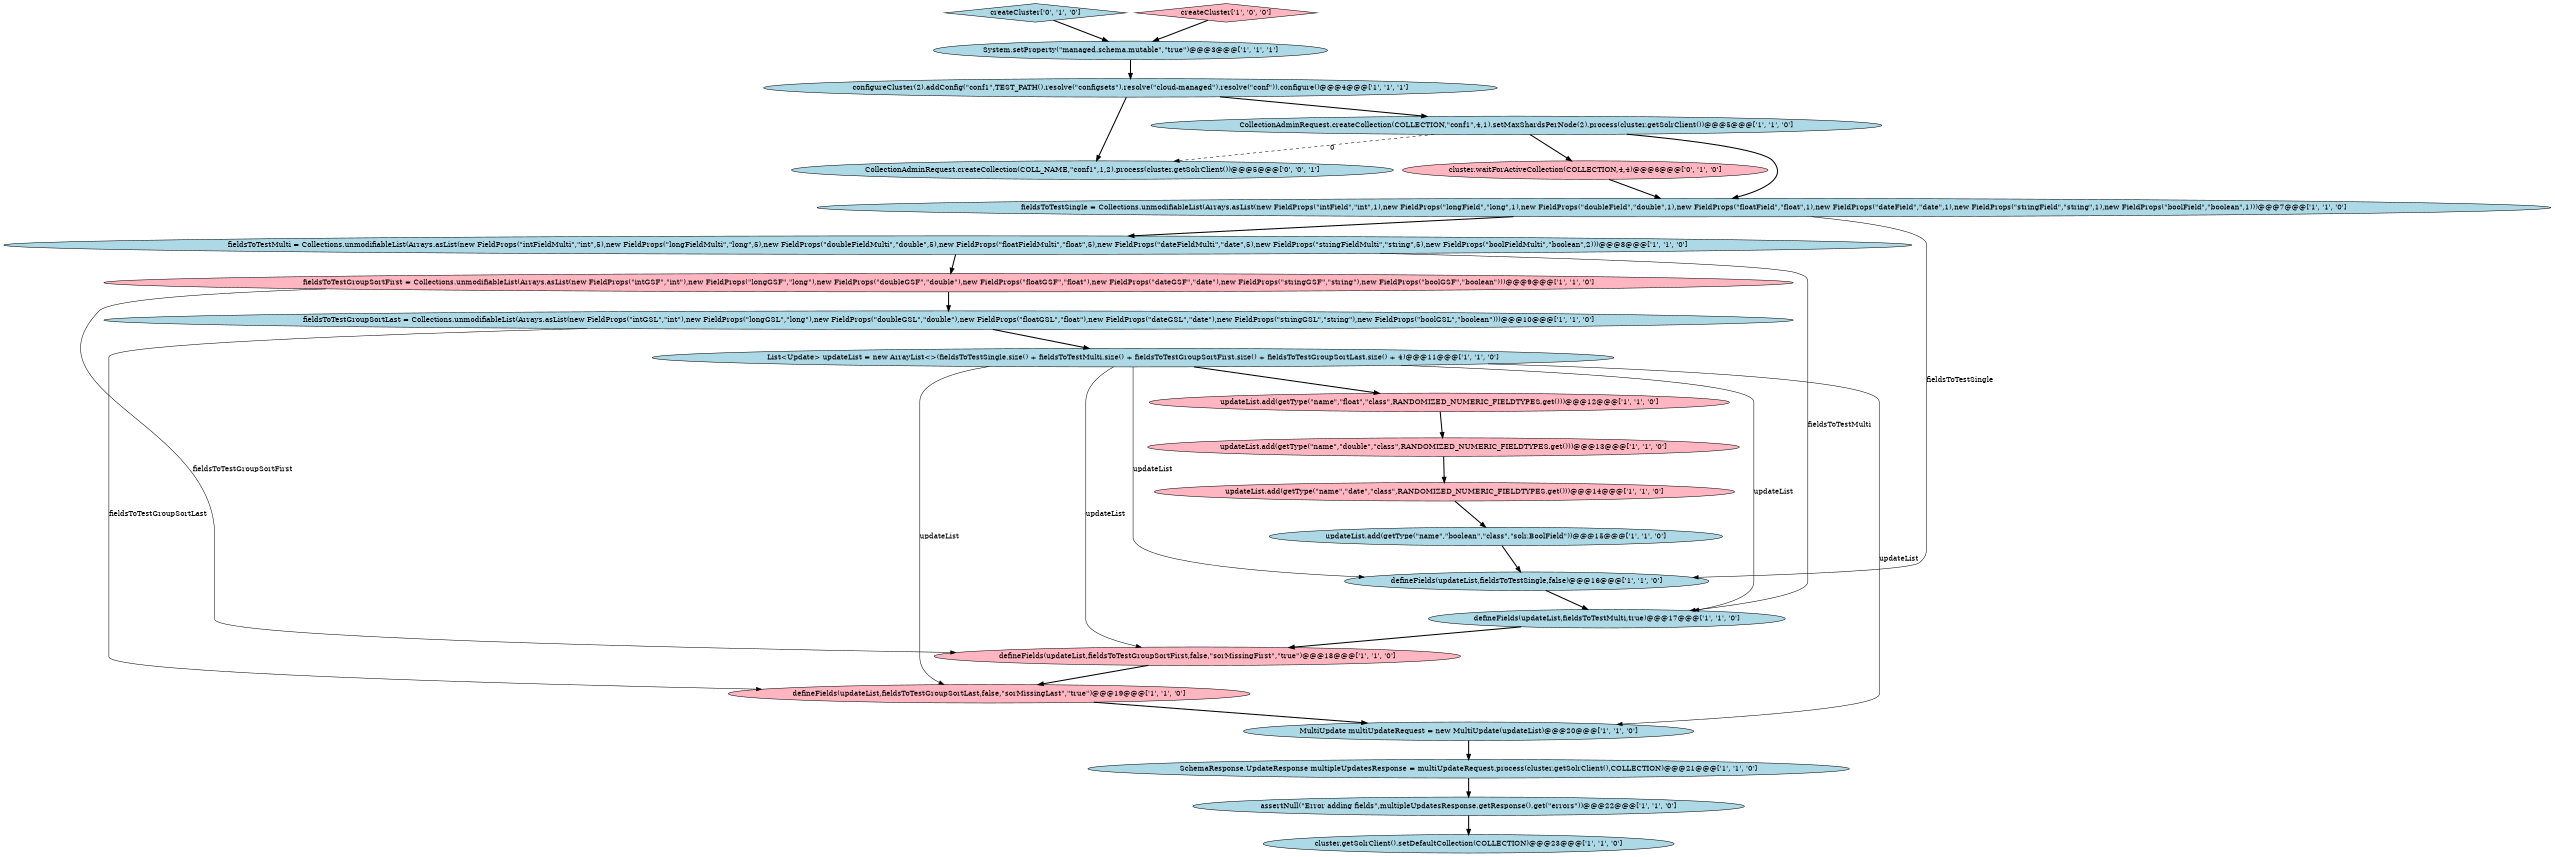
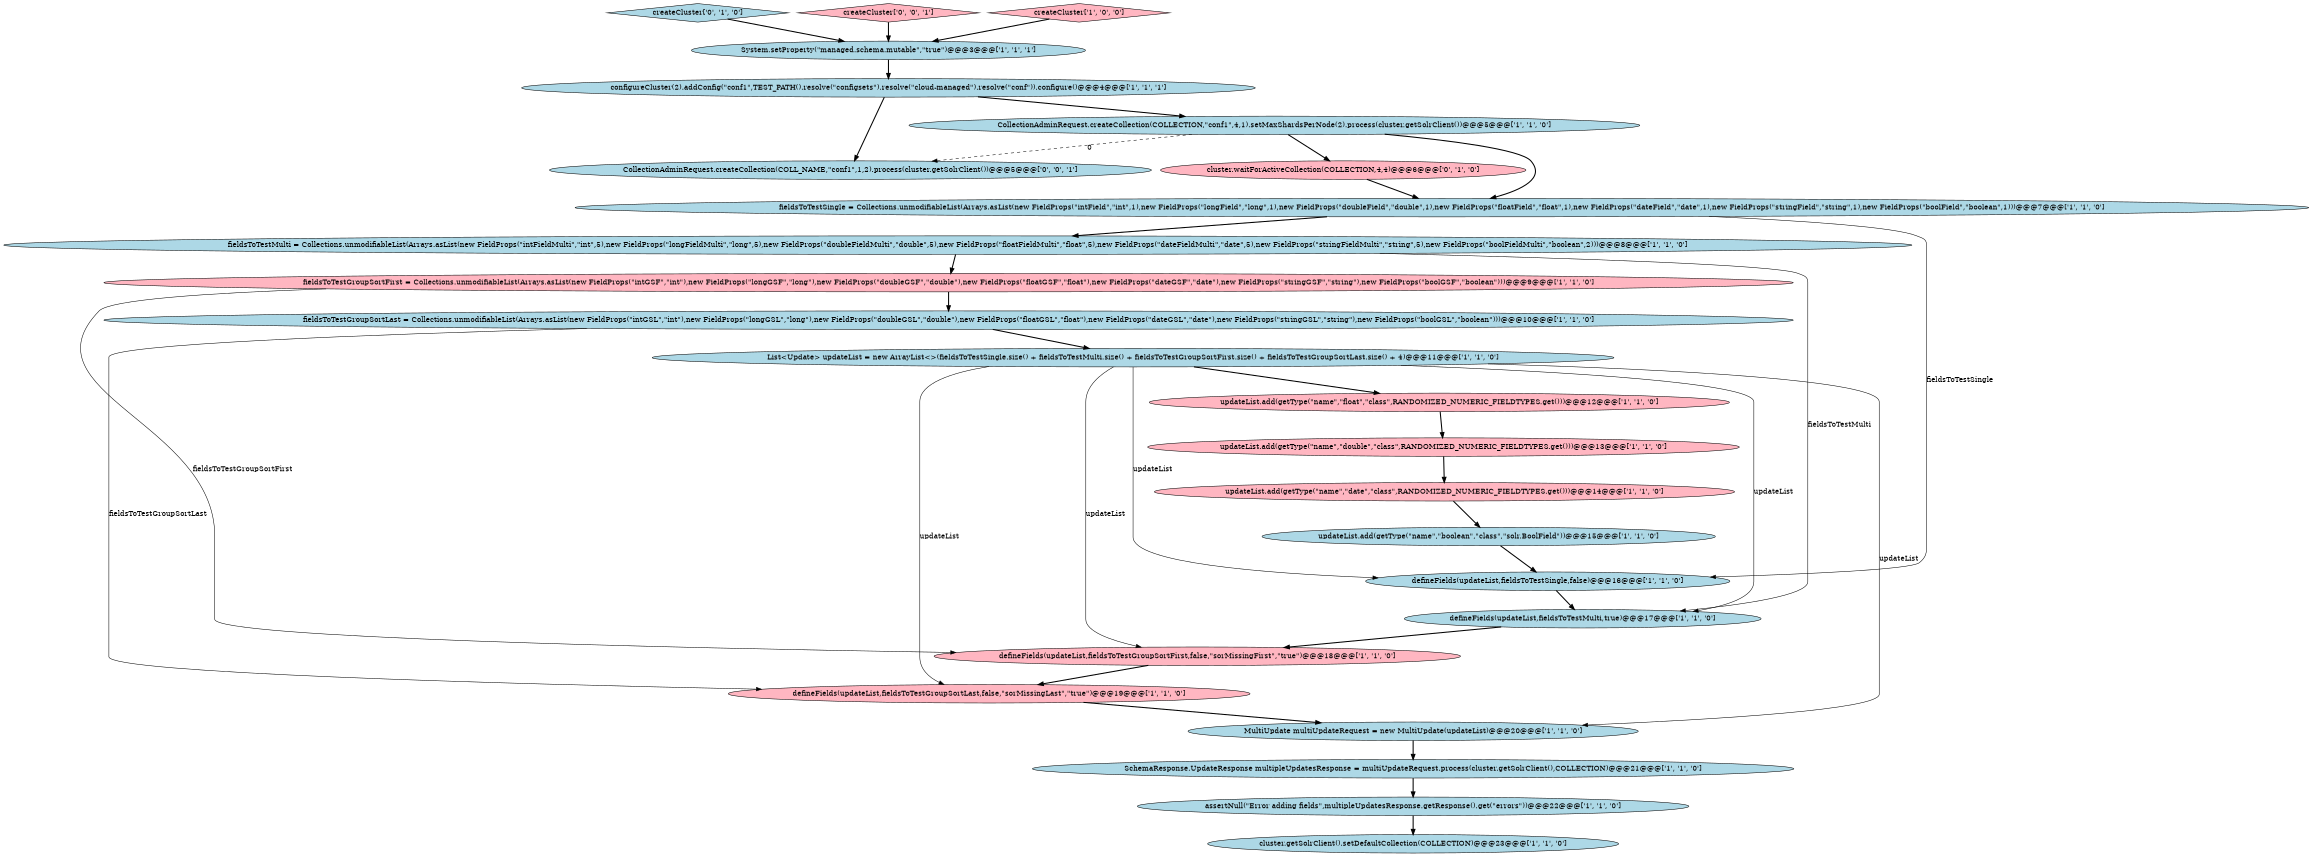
node "createCluster['0', '0', '1']": added
